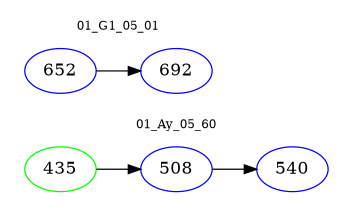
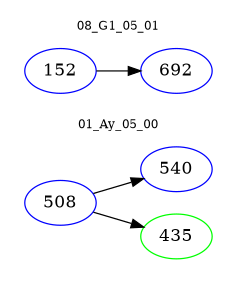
cluster "01_G1_05_01": label "01_G1_05_01" -> "08_G1_05_01"
node "652": label "652" -> "152"
cluster "01_Ay_05_60": label "01_Ay_05_60" -> "01_Ay_05_00"
edge "435" -> "508": reversed
